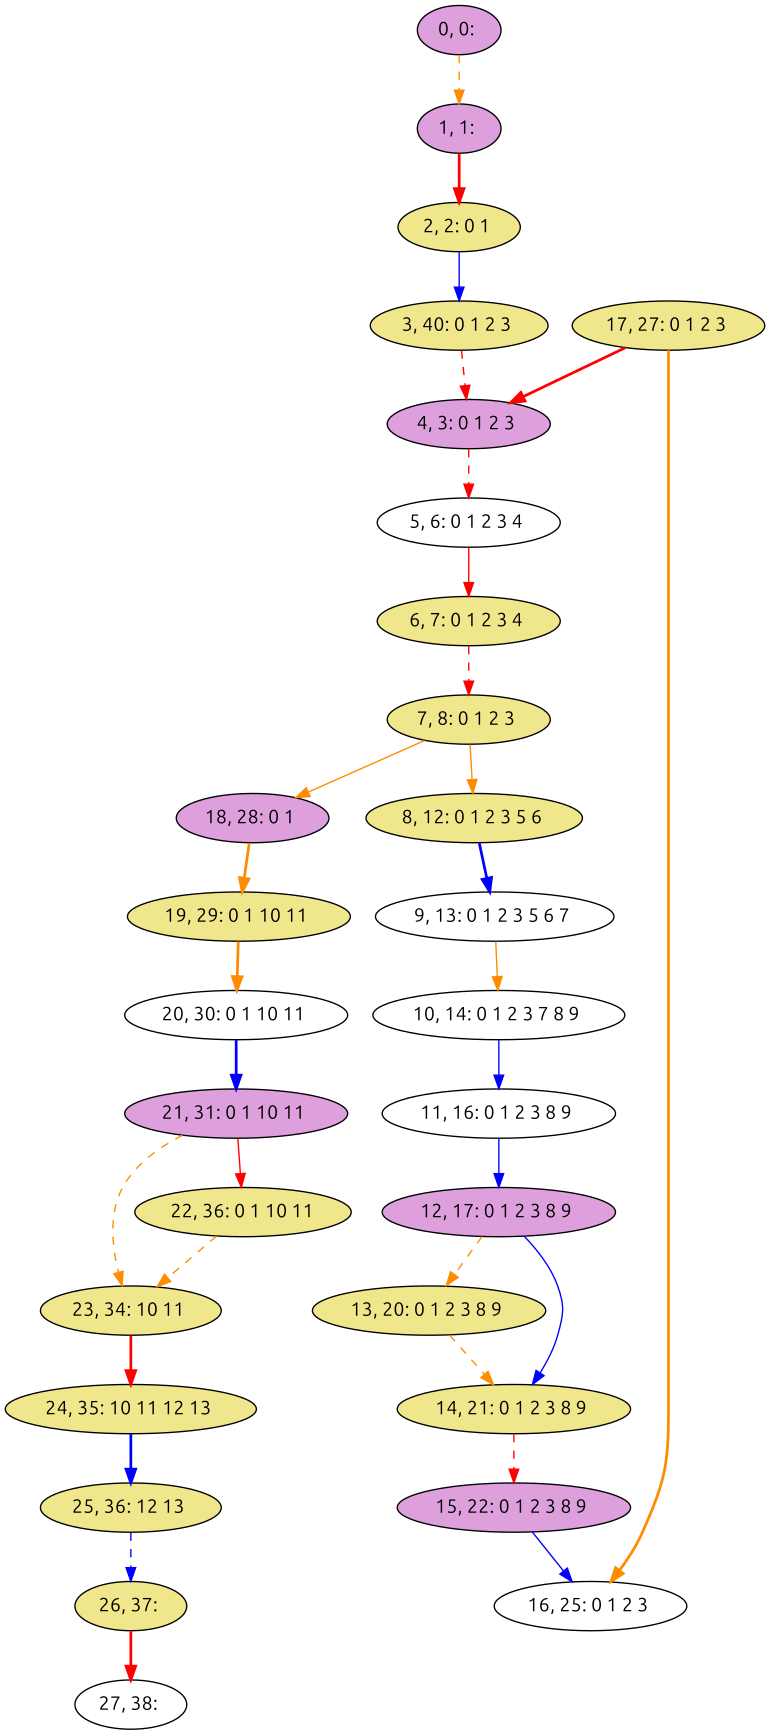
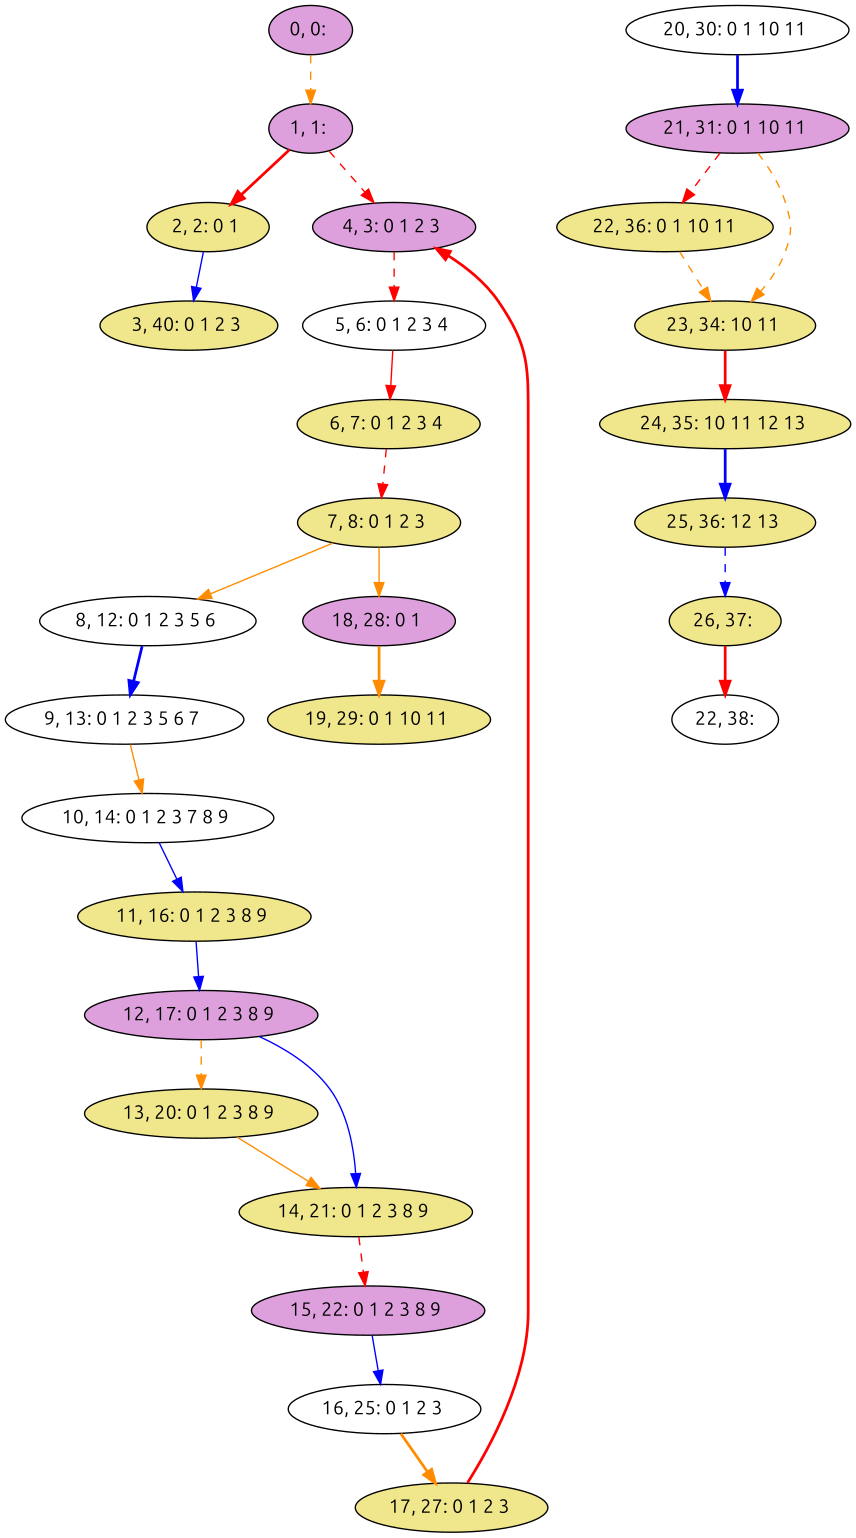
edge "3, 40: 0 1 2 3" -> "4, 3: 0 1 2 3": now "1, 1:" -> "4, 3: 0 1 2 3"
node "8, 12: 0 1 2 3 5 6": fillcolor khaki -> white
edge "19, 29: 0 1 10 11" -> "20, 30: 0 1 10 11": removed
edge "17, 27: 0 1 2 3" -> "16, 25: 0 1 2 3": reversed
node "11, 16: 0 1 2 3 8 9": fillcolor white -> khaki
edge "21, 31: 0 1 10 11" -> "22, 36: 0 1 10 11": style solid -> dashed
edge "13, 20: 0 1 2 3 8 9" -> "14, 21: 0 1 2 3 8 9": style dashed -> solid
node "27, 38:": label "27, 38:" -> "22, 38:"
